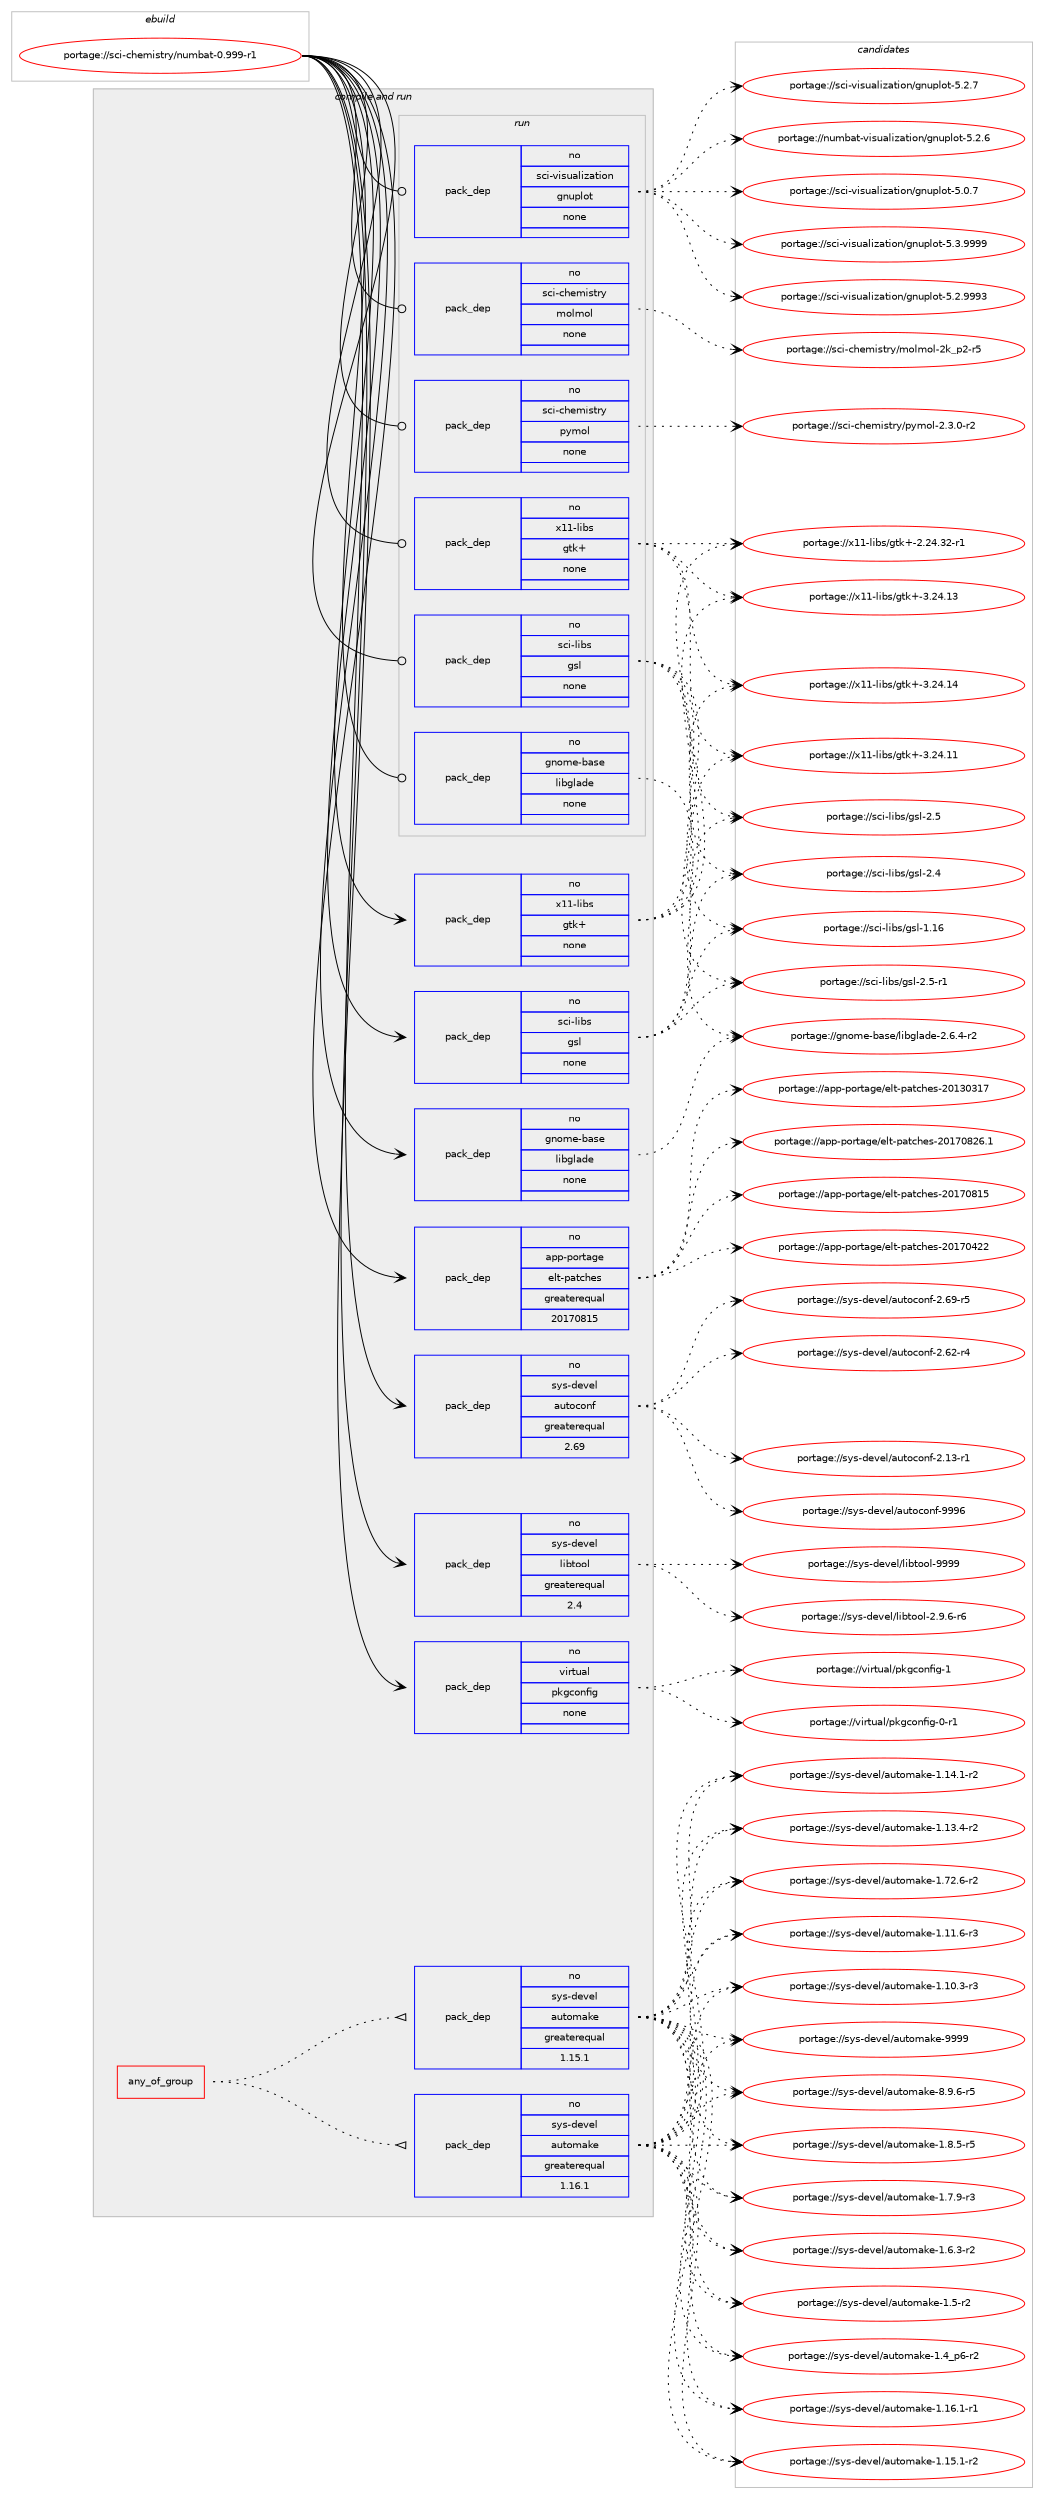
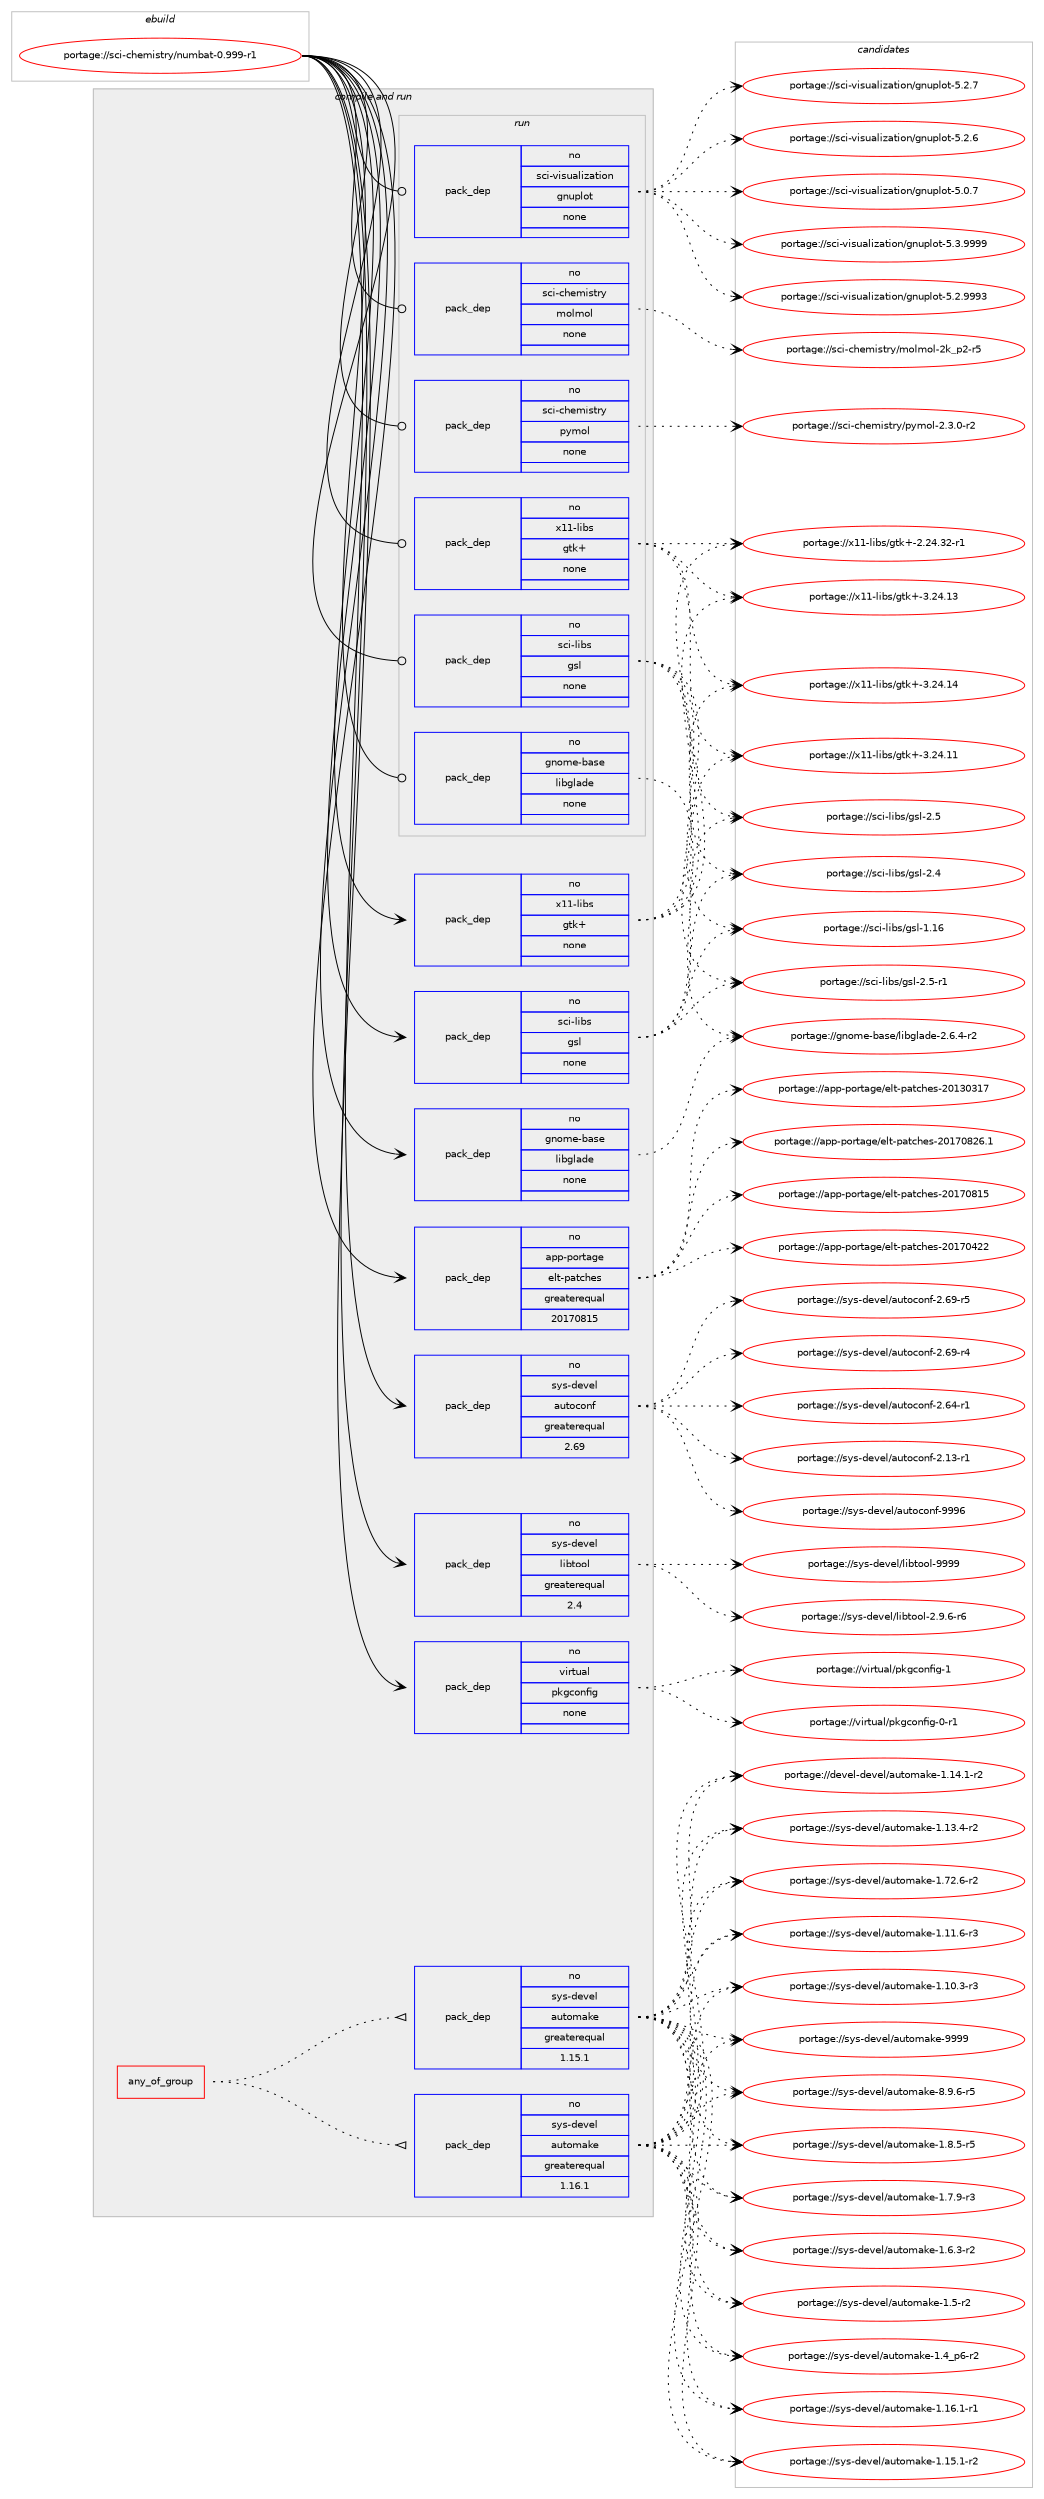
node "portage://numbat-visualization/gnuplot-5.2.6": label "portage://numbat-visualization/gnuplot-5.2.6" -> "portage://sci-visualization/gnuplot-5.2.6"
node "portage://sys-devel/autoconf-2.62-r4": label "portage://sys-devel/autoconf-2.62-r4" -> "portage://sys-devel/autoconf-2.69-r4"
node "portage://sys-devel/autoconf-2.64-r1": added
node "portage://sys-devel/automake-1.14.1-r2": label "portage://sys-devel/automake-1.14.1-r2" -> "portage://devel-devel/automake-1.14.1-r2"
